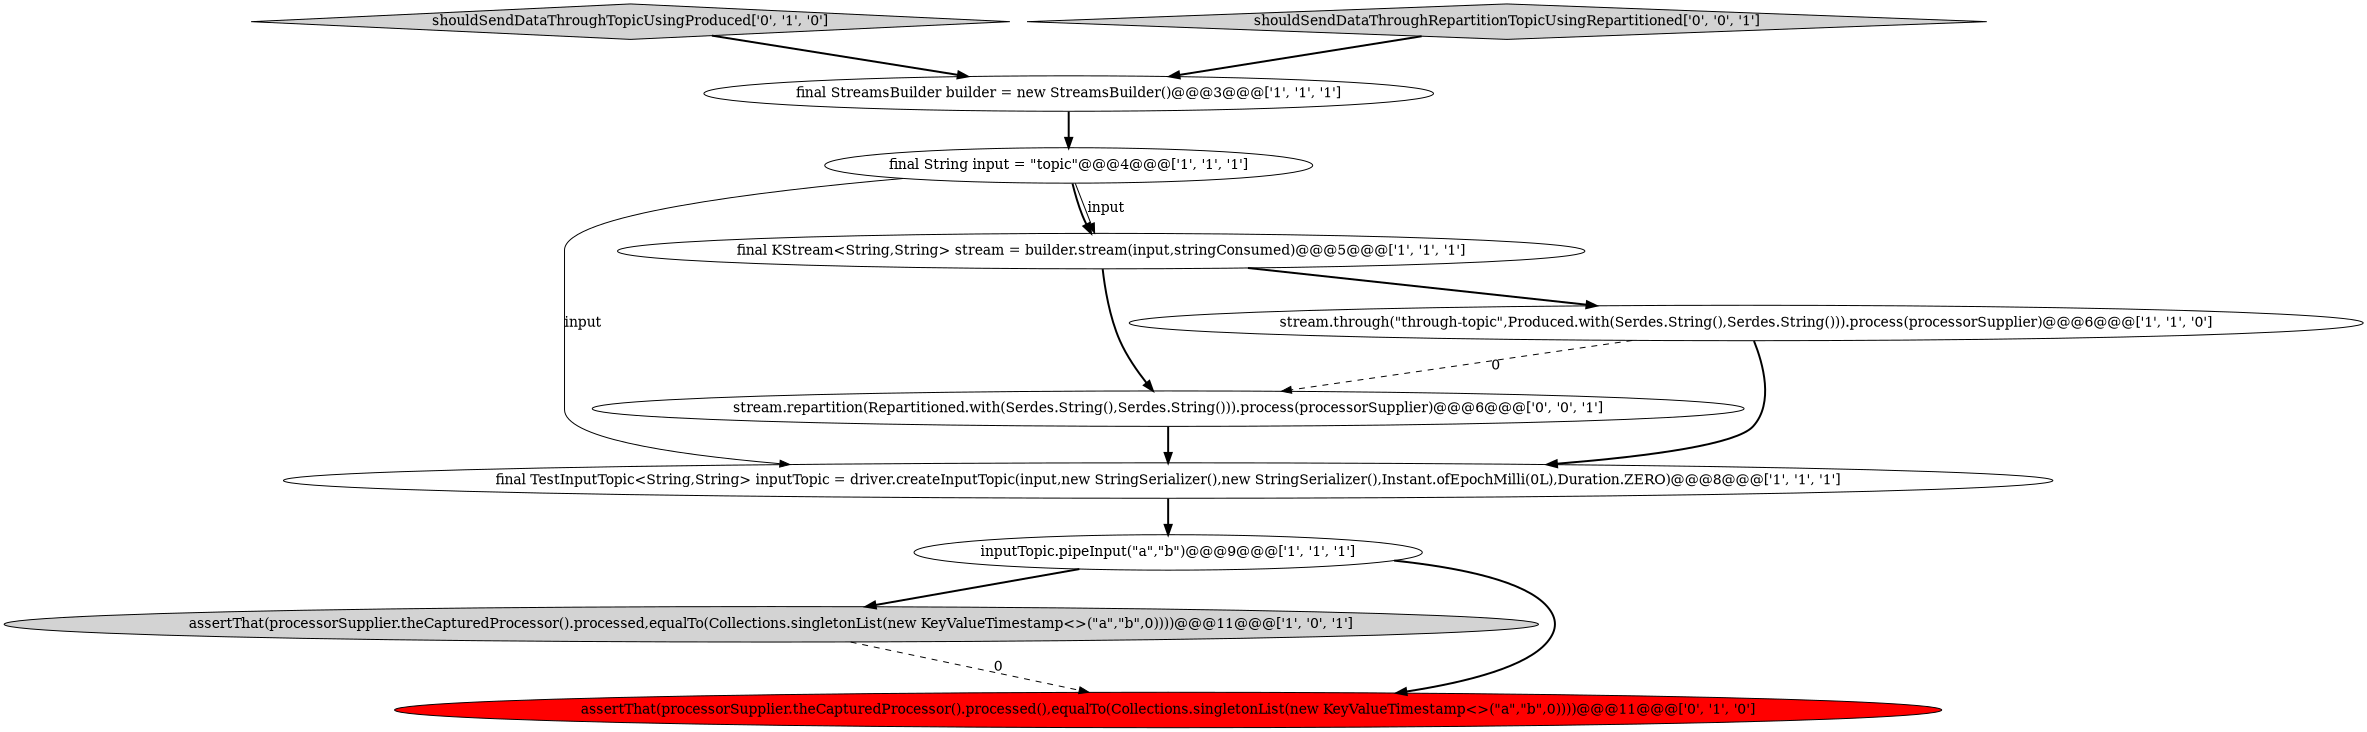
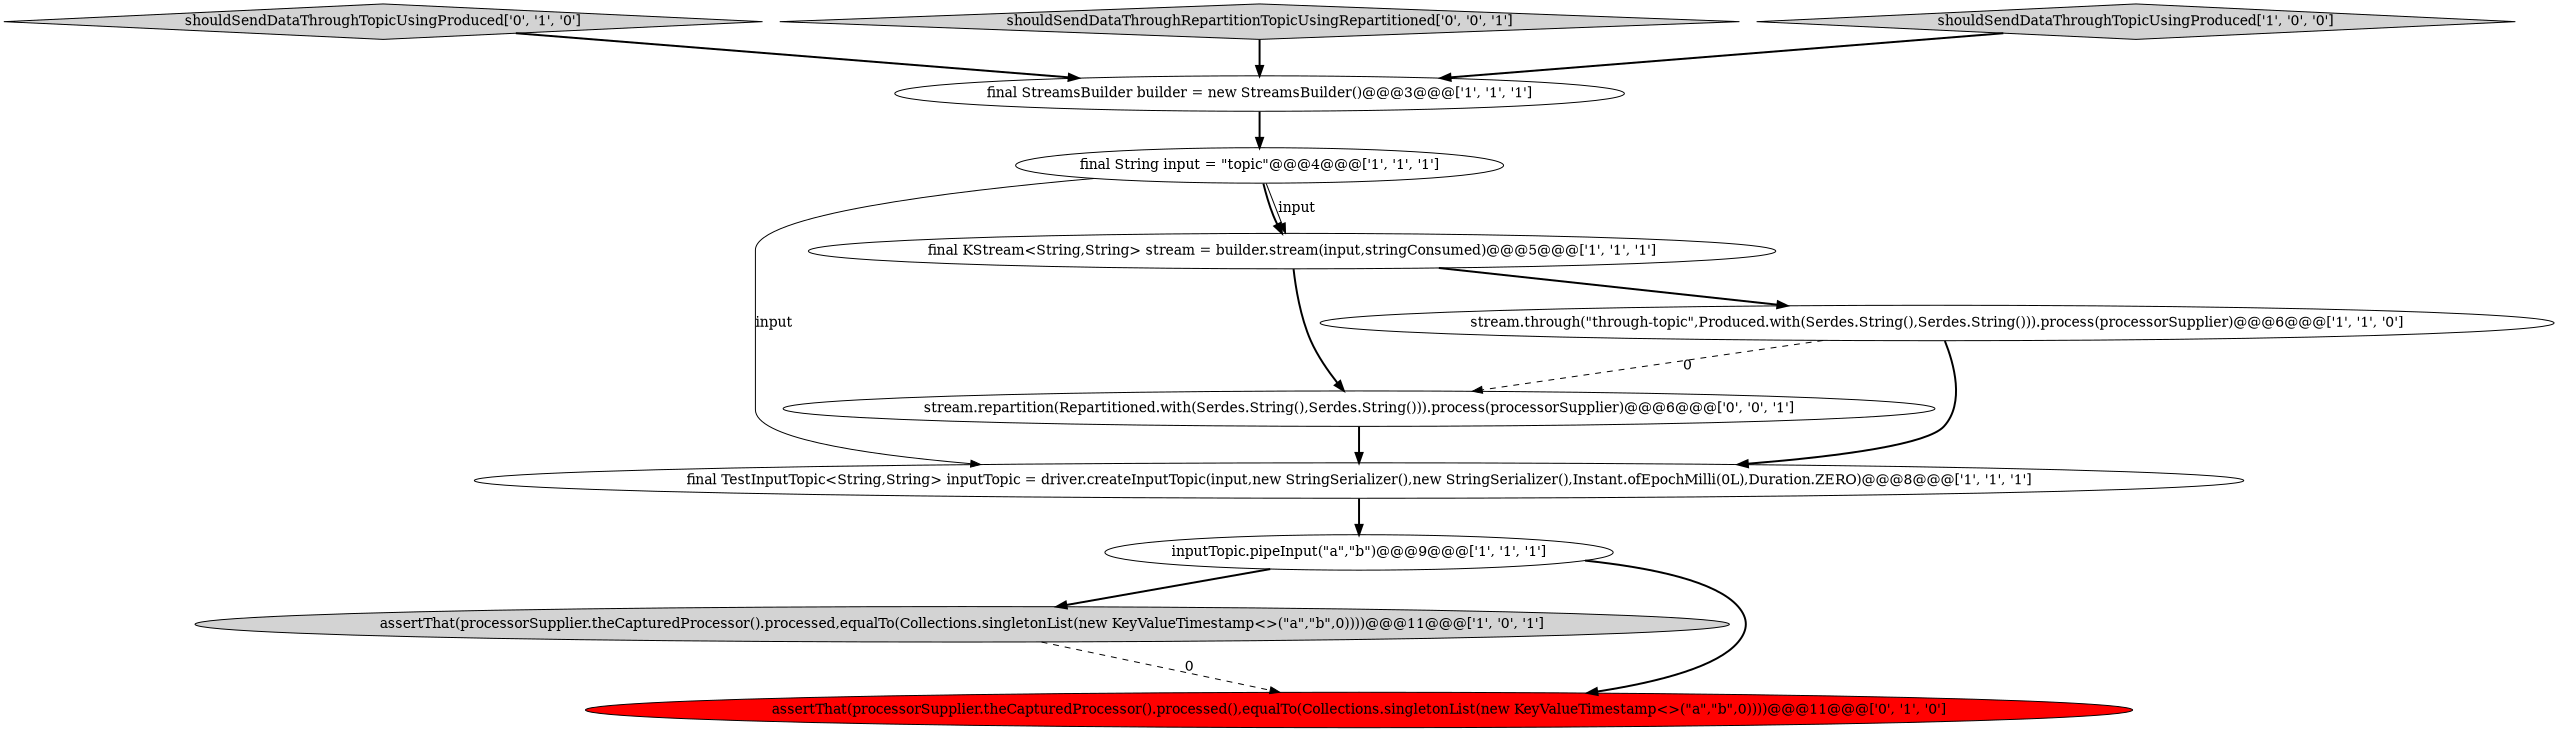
node "shouldSendDataThroughTopicUsingProduced['1', '0', '0']": added
